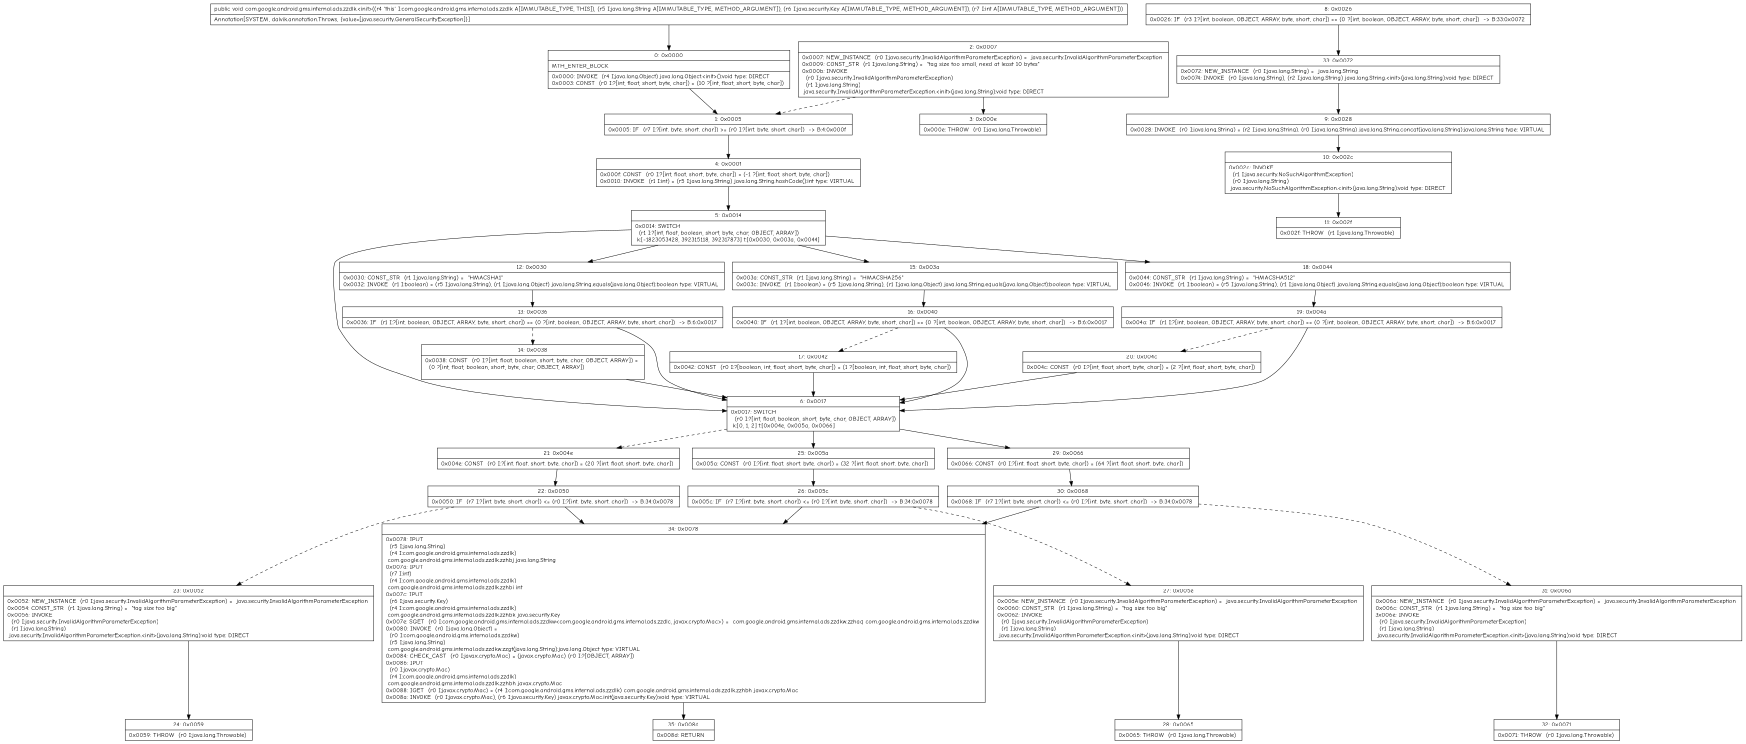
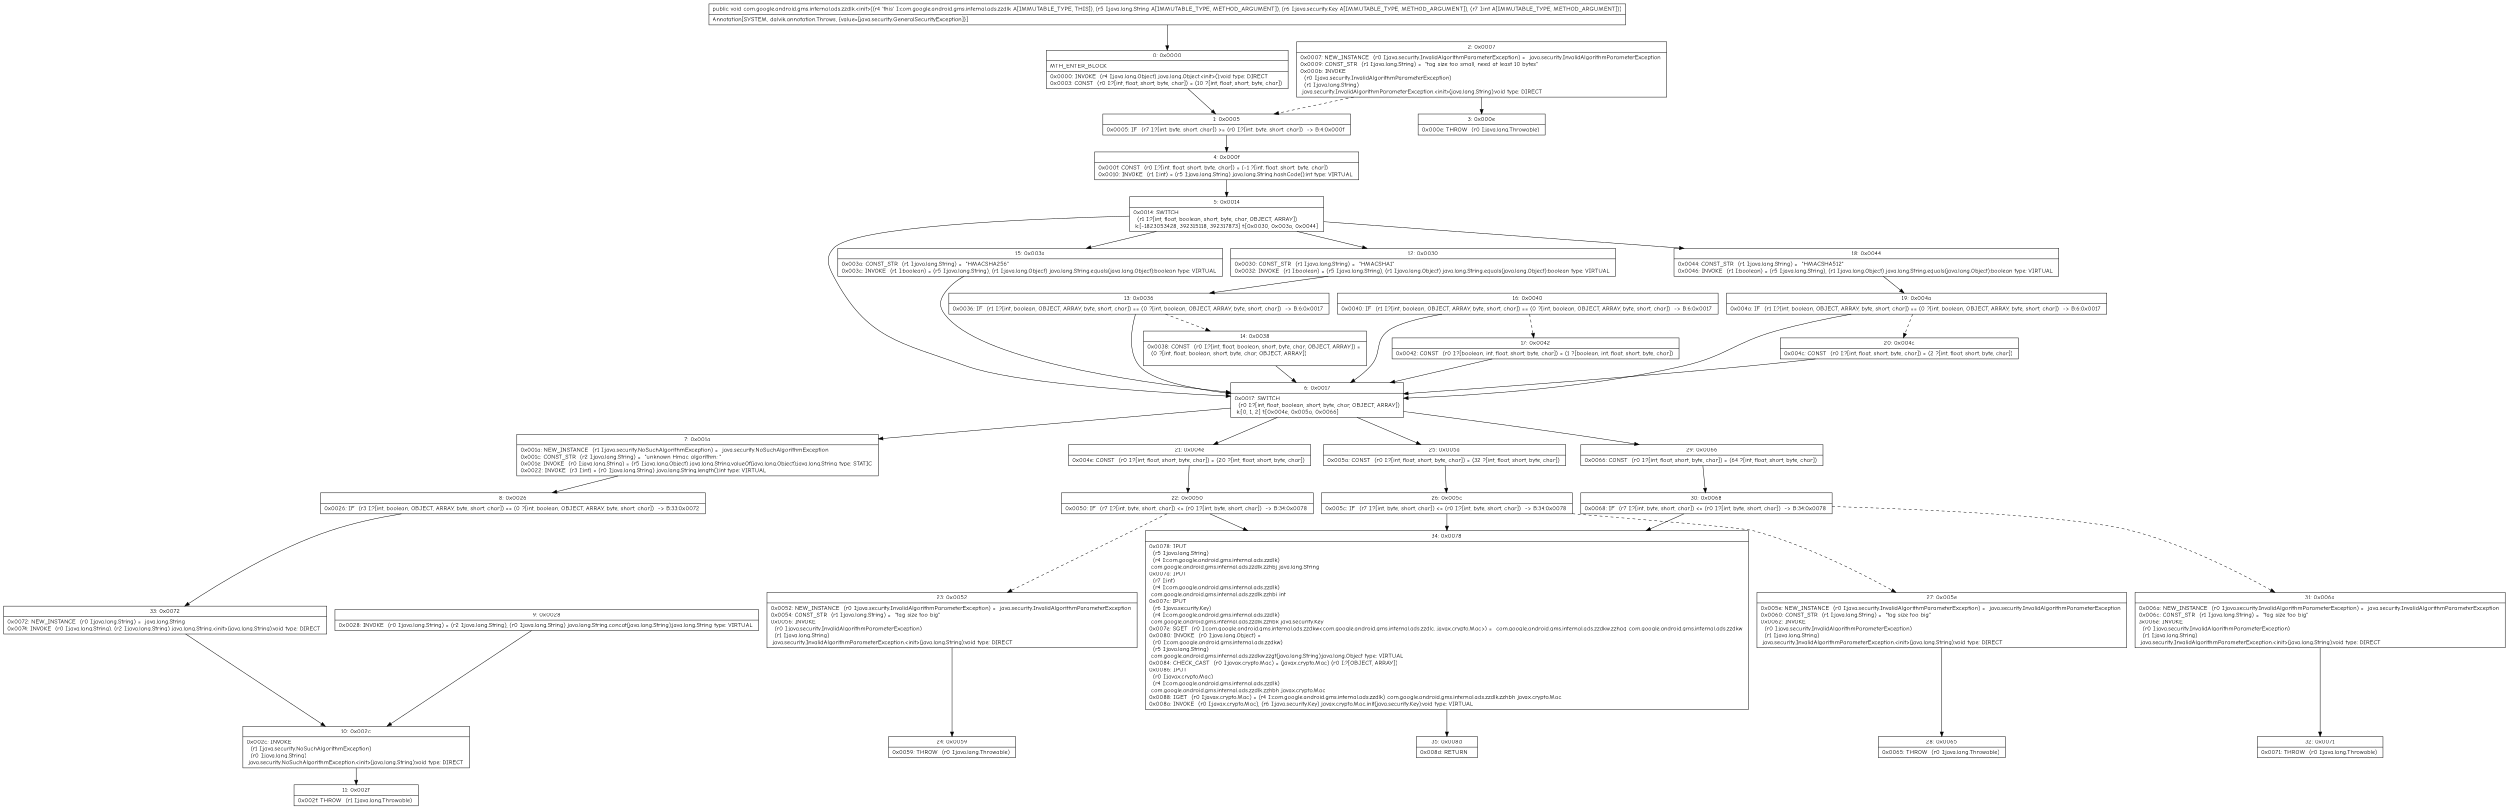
edge "33: 0x0072" -> "9: 0x0028": now "33: 0x0072" -> "10: 0x002c"
edge "15: 0x003a" -> "16: 0x0040": now "15: 0x003a" -> "6: 0x0017"
edge "6: 0x0017" -> "21: 0x004e": style dashed -> solid
node "7: 0x001a": added
